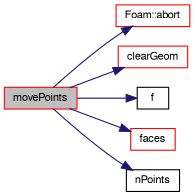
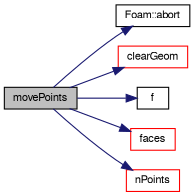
node "Foam::abort": color red -> black
node "movePoints": color red -> black
node "nPoints": color black -> red
